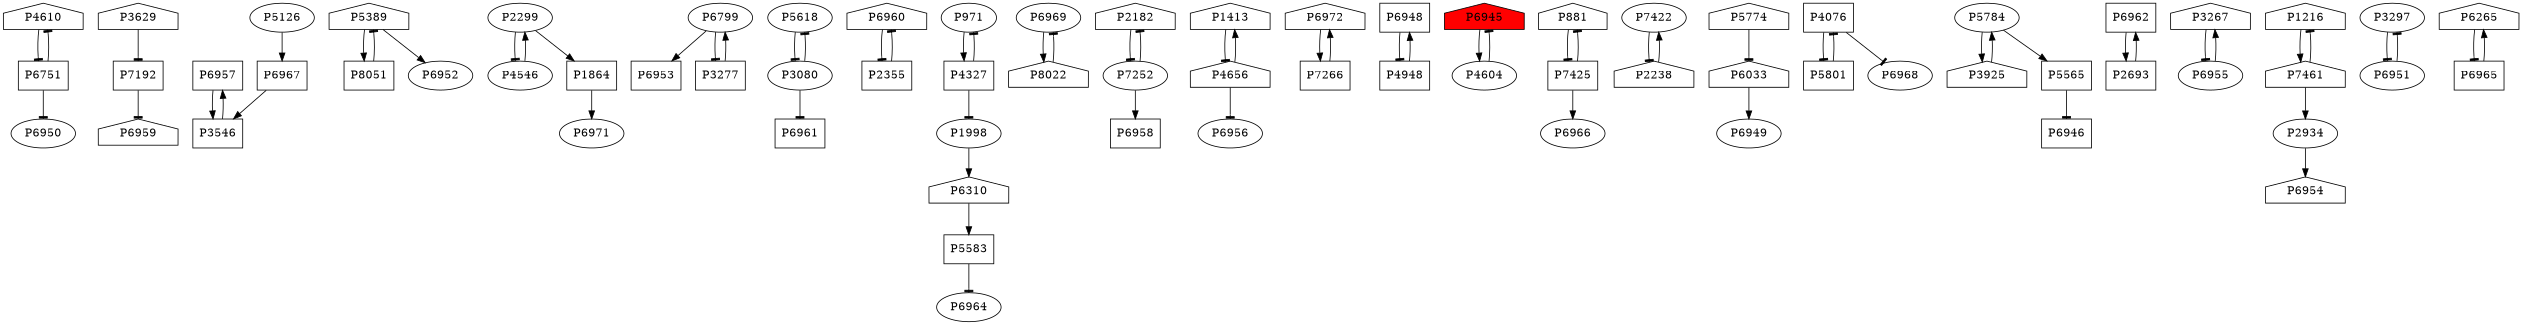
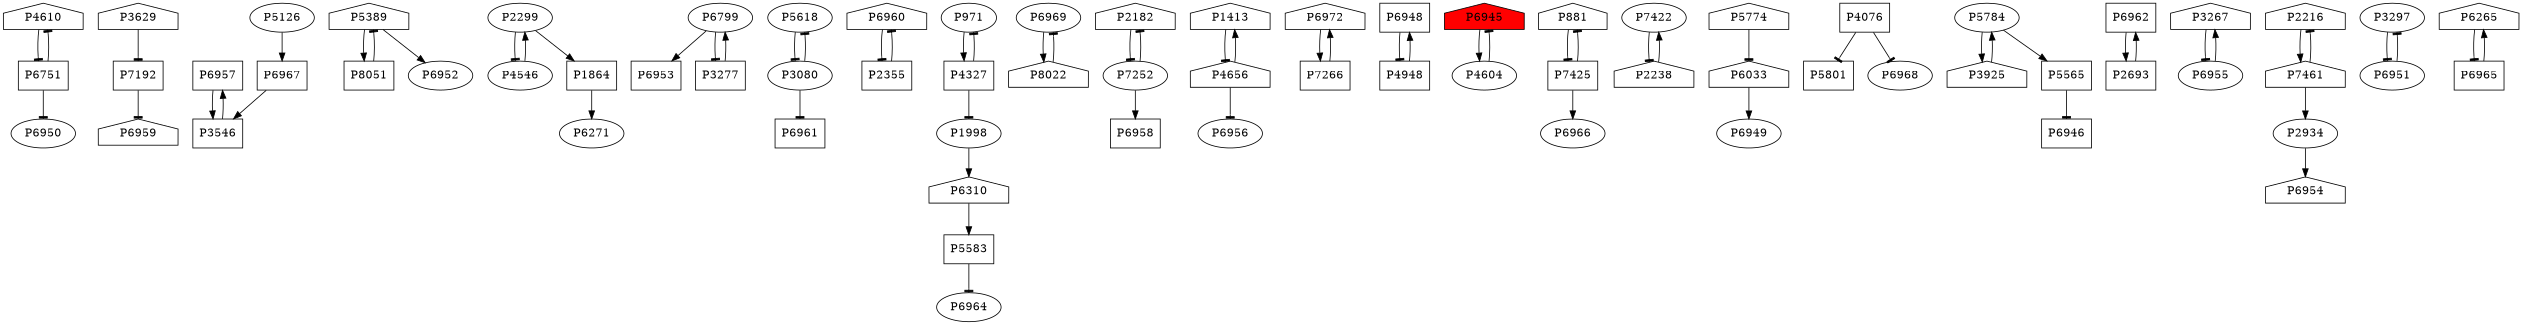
node "P1216": label "P1216" -> "P2216"
edge "P5801" -> "P4076": removed
node "P6971": label "P6971" -> "P6271"
